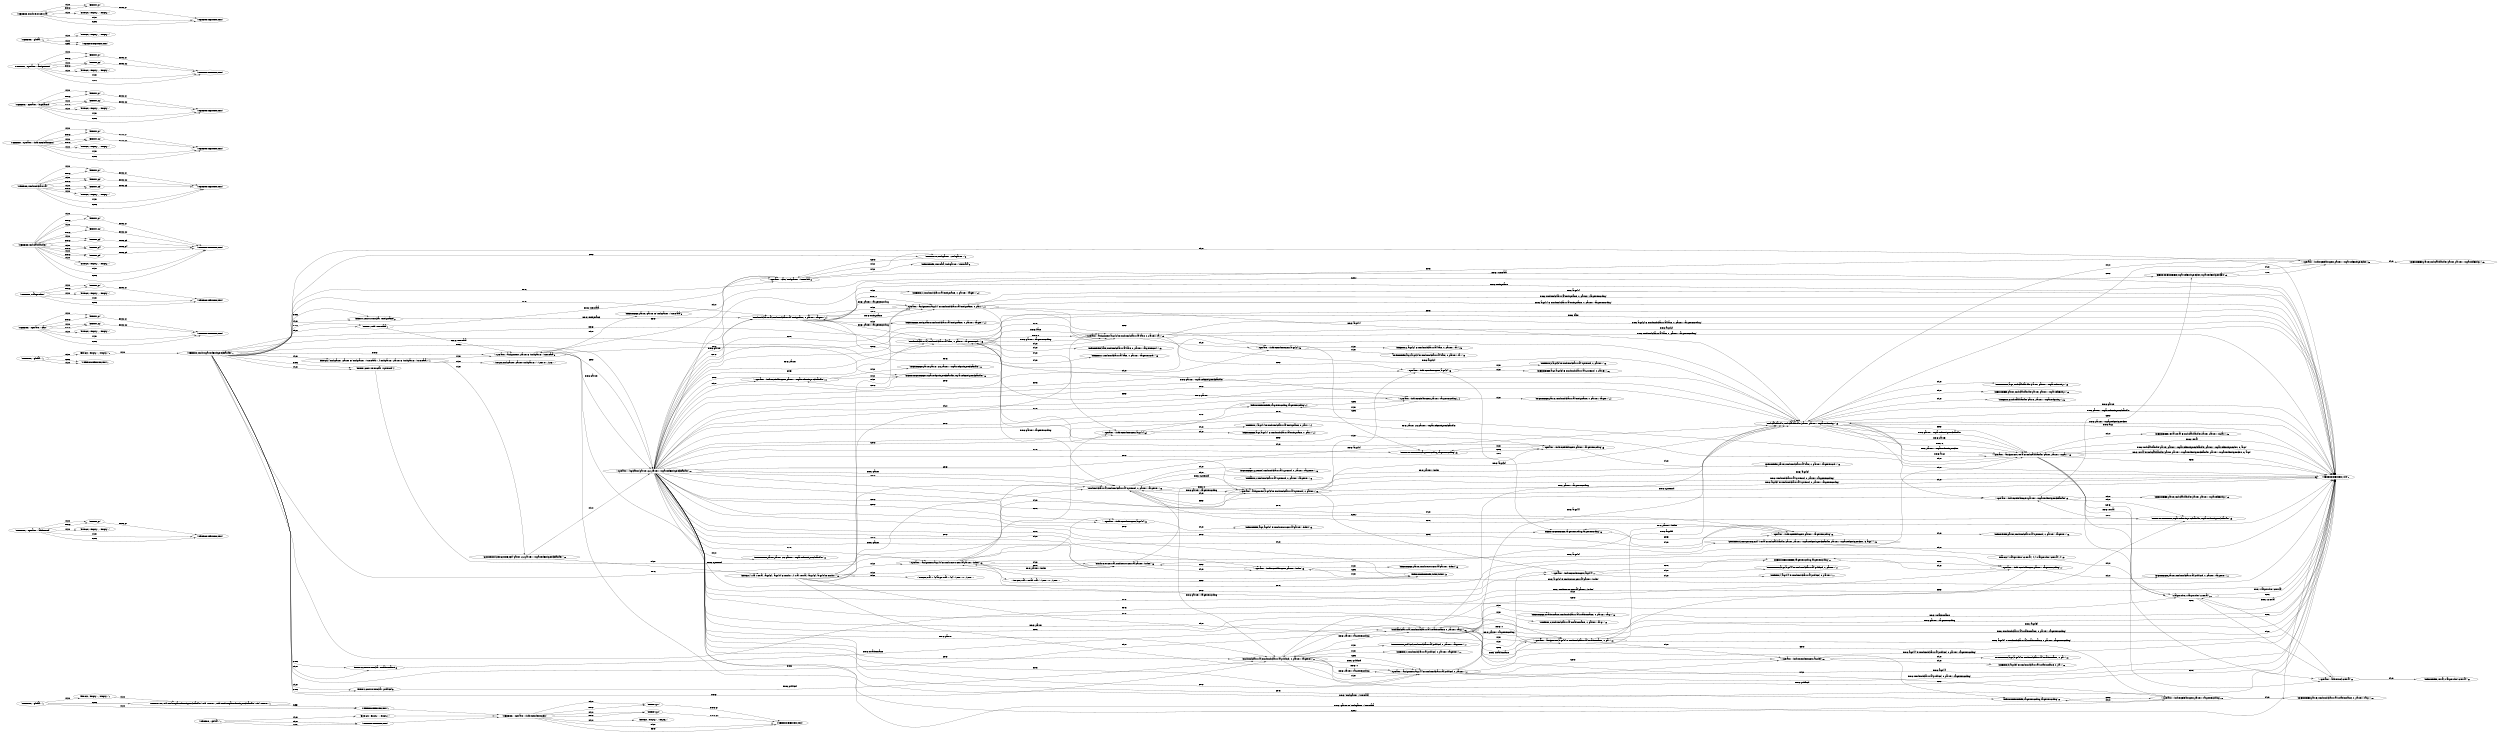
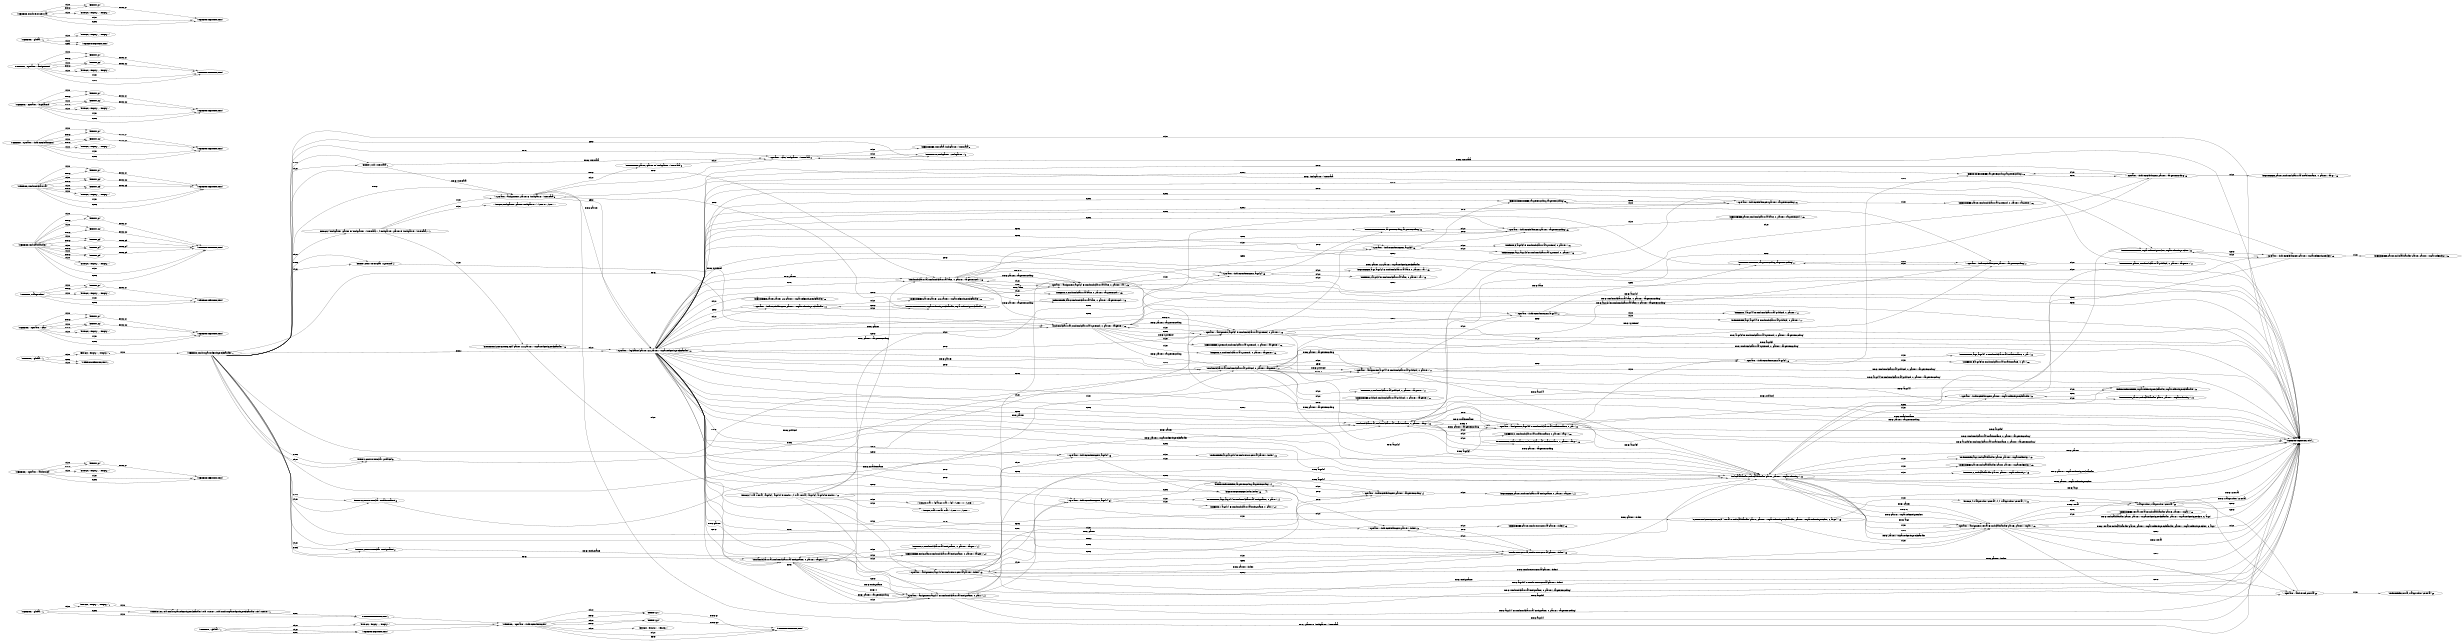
edge "<(LOCAL,zval* retval: zval*)<SUB>11</SUB>>" -> "(FIELD_IDENTIFIER,index,index)": now "(<operator>.indirectIndexAccess,args[0])" -> "(FIELD_IDENTIFIER,index,index)"
